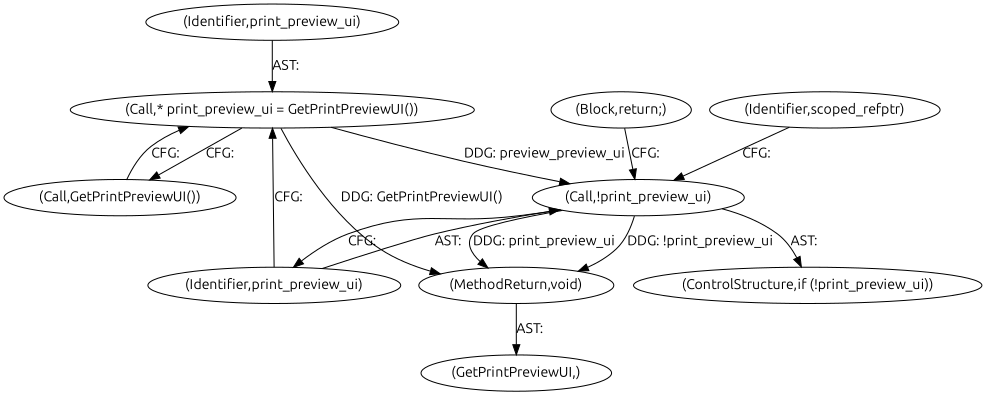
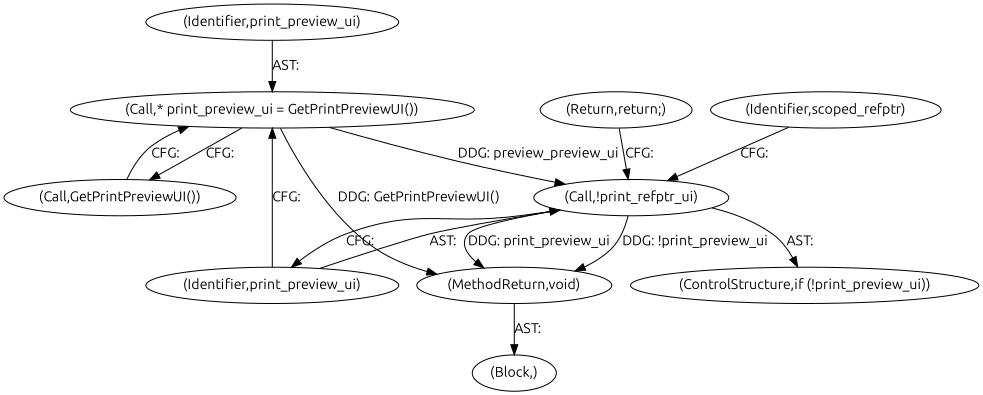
node "(Block,return;)": label "(Block,return;)" -> "(Return,return;)"
node "(Call,!print_preview_ui)": label "(Call,!print_preview_ui)" -> "(Call,!print_refptr_ui)"
node "(GetPrintPreviewUI,)": label "(GetPrintPreviewUI,)" -> "(Block,)"
